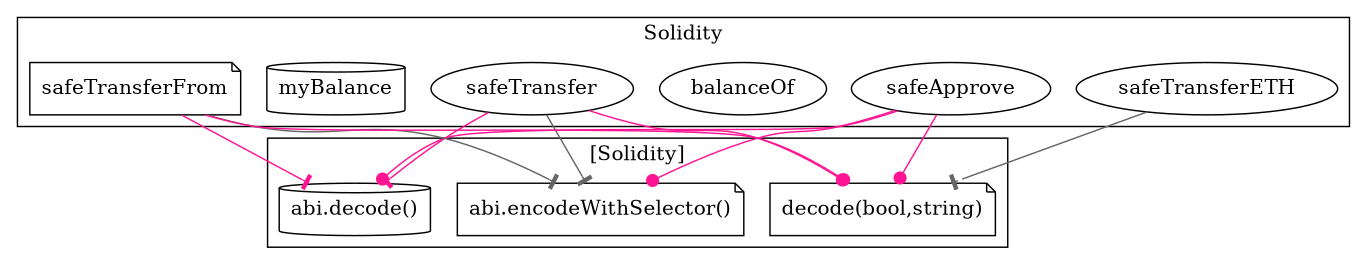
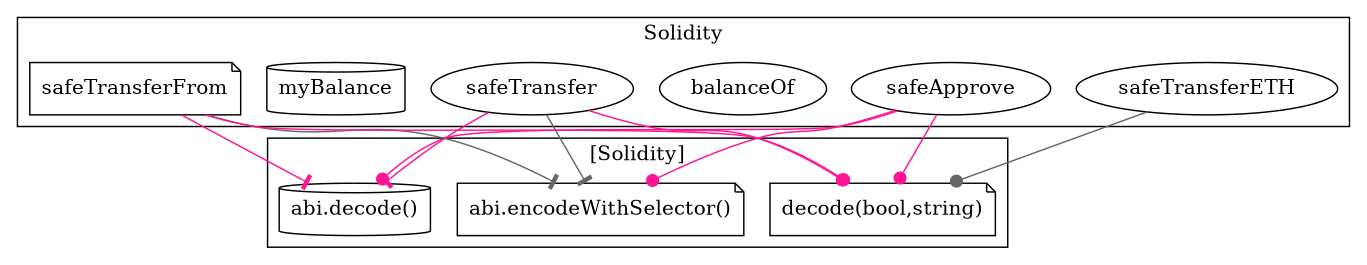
edge "safeTransferETH" -> "decode(bool,string)": arrowhead tee -> dot
